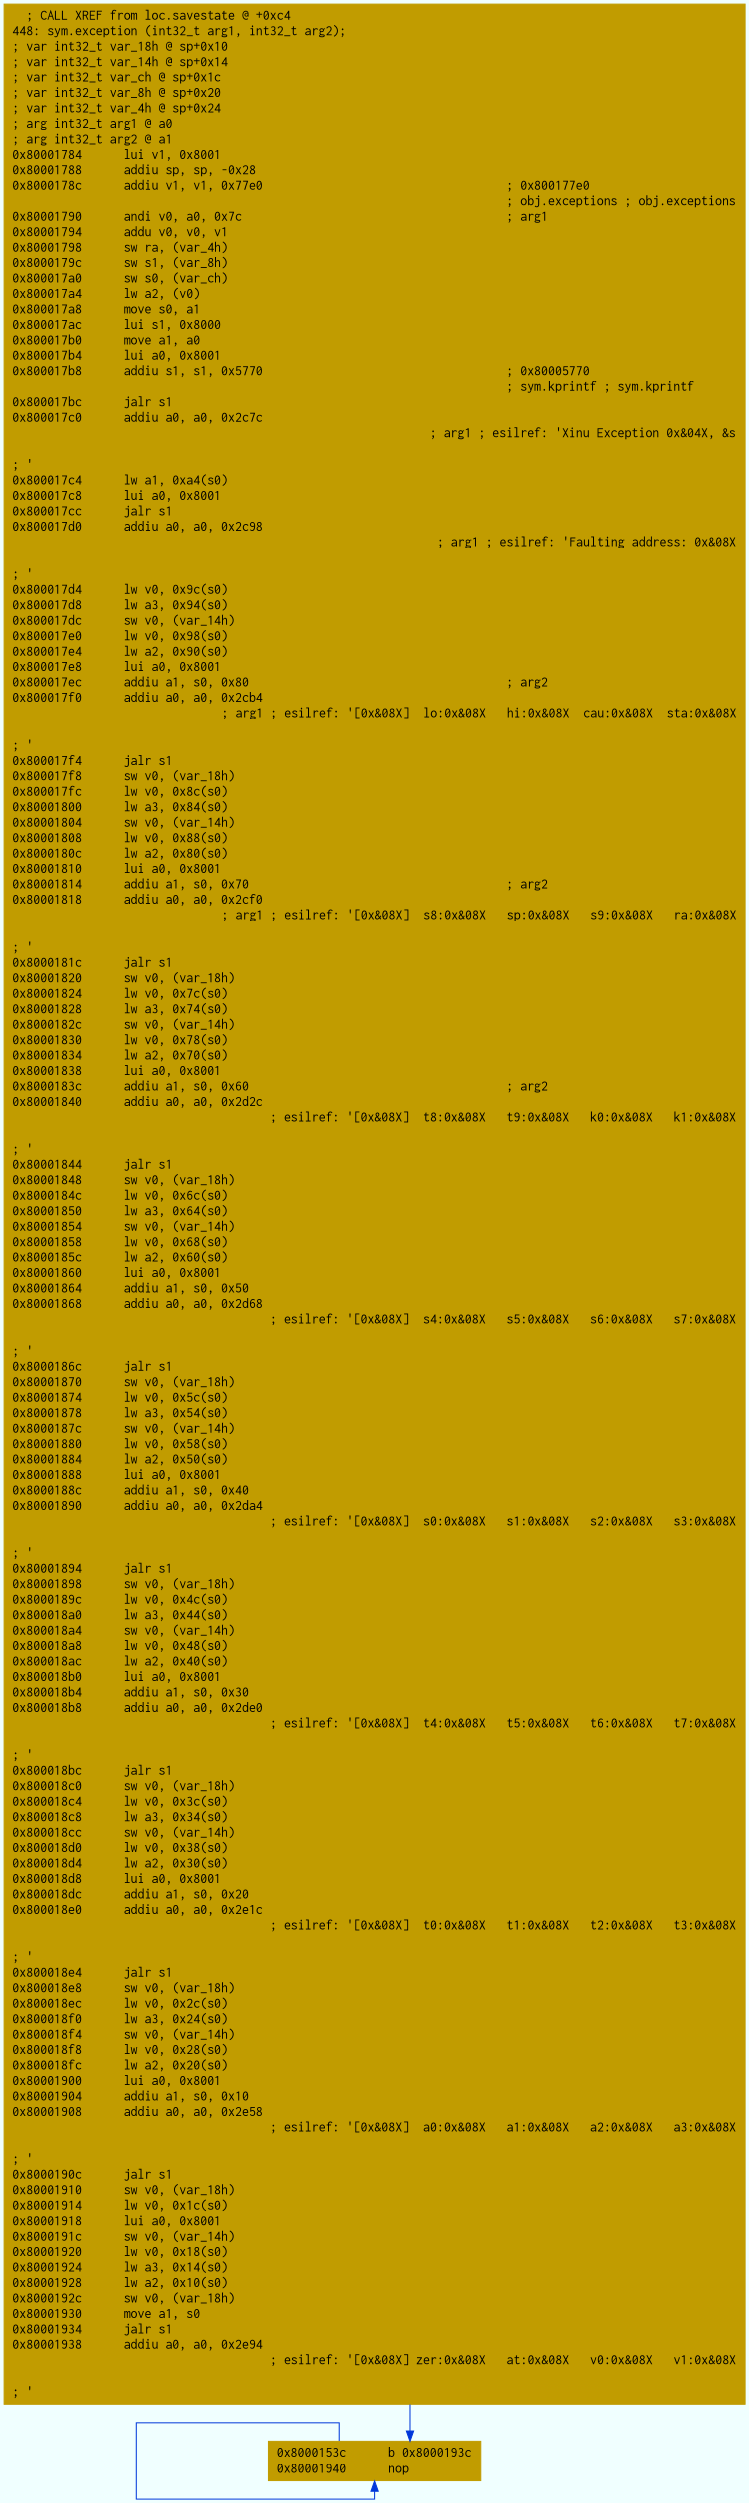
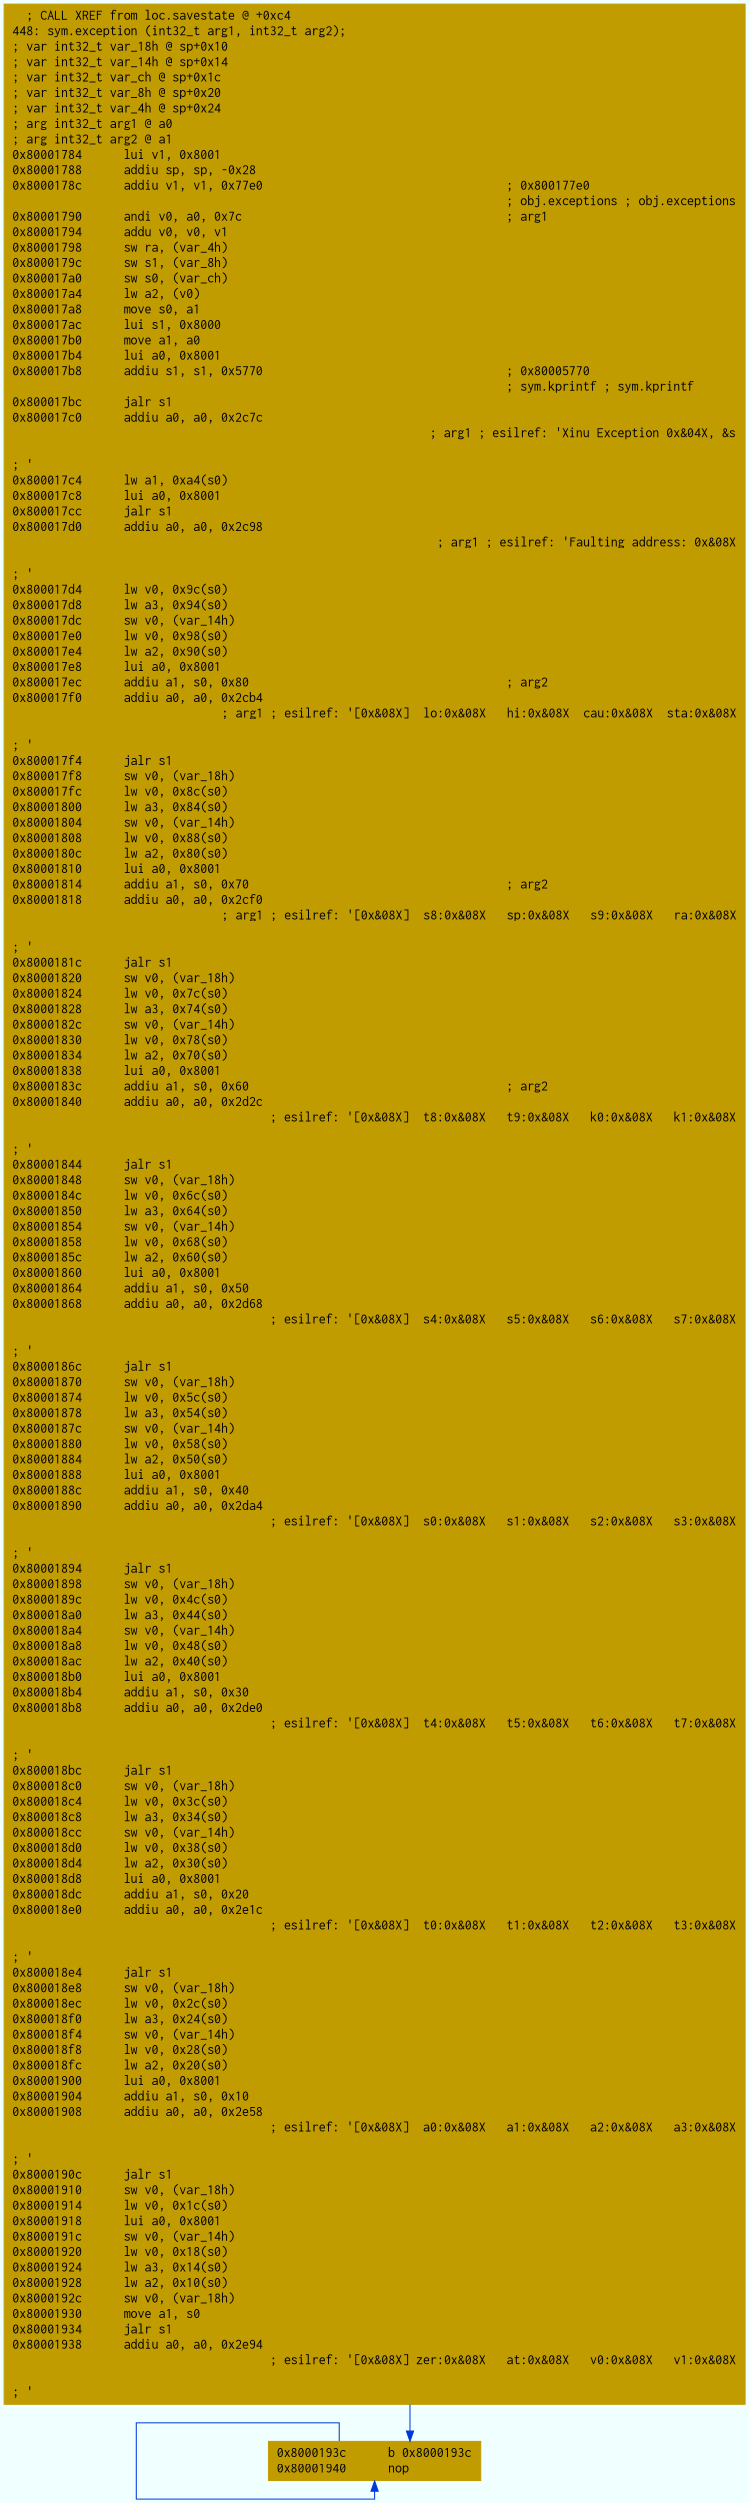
node "0x8000153c      b 0x8000193c 0x80001940      nop": label "0x8000153c      b 0x8000193c 0x80001940      nop" -> "0x8000193c      b 0x8000193c 0x80001940      nop"
